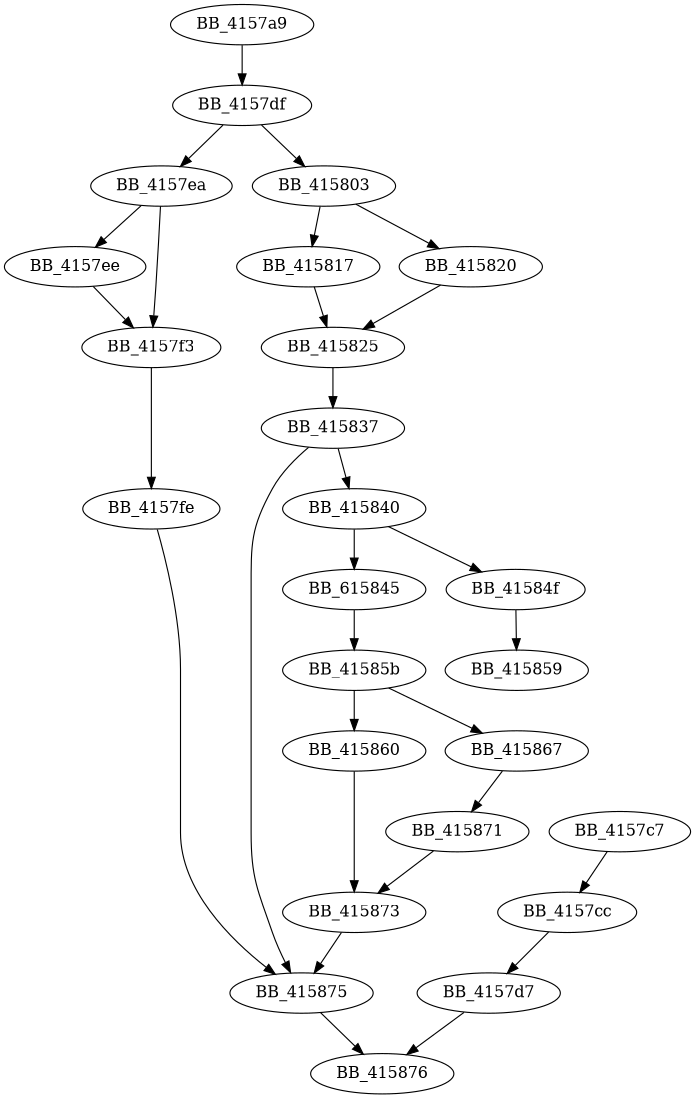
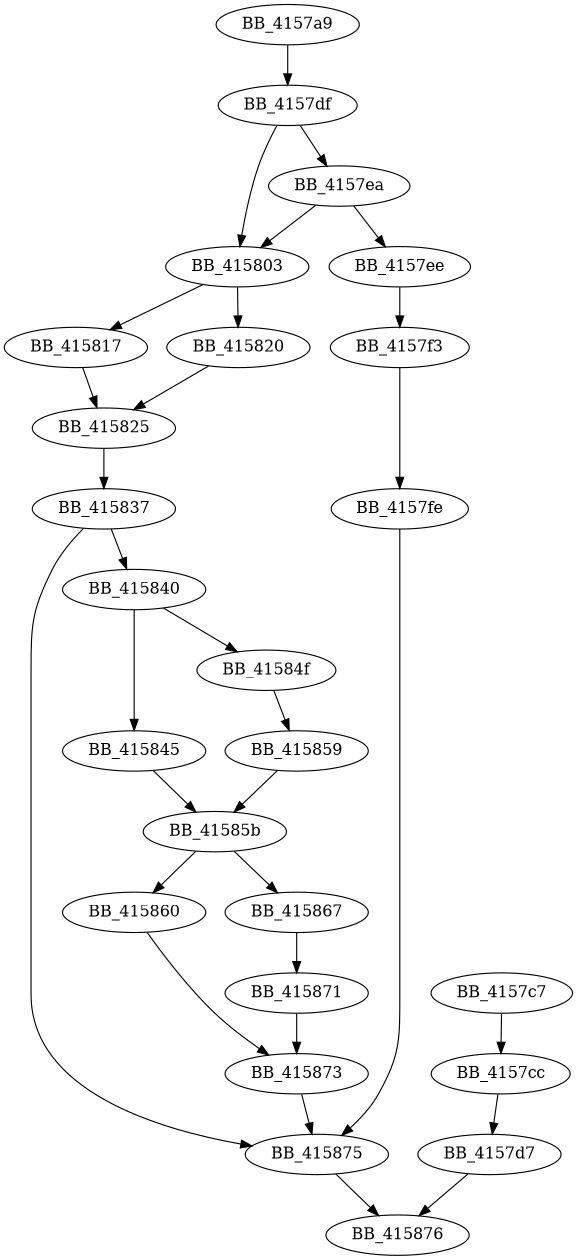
edge "BB_4157ea" -> "BB_4157f3": now "BB_4157ea" -> "BB_415803"
node "BB_615845": label "BB_615845" -> "BB_415845"
edge "BB_415859" -> "BB_41585b": added
